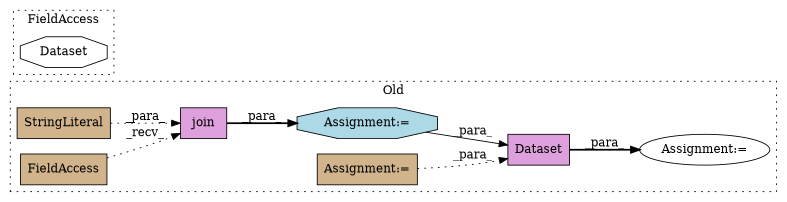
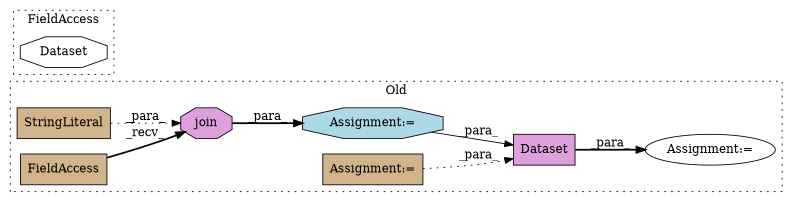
node "join": shape box -> octagon
edge "FieldAccess" -> "join": style dotted -> bold
